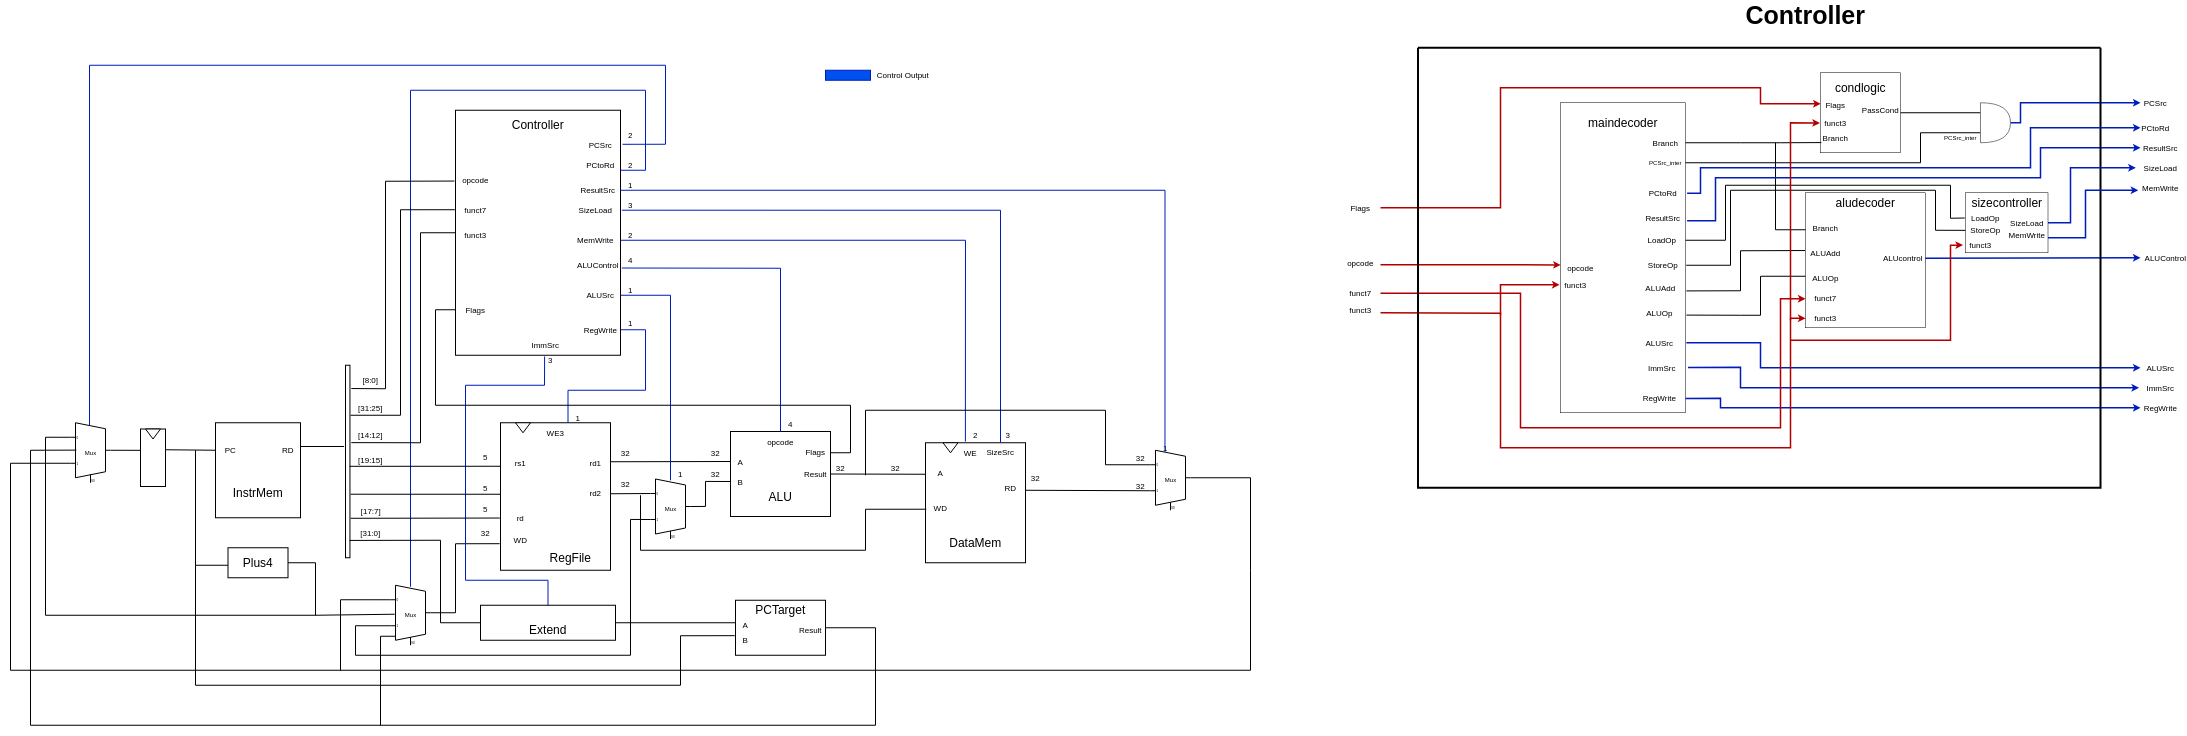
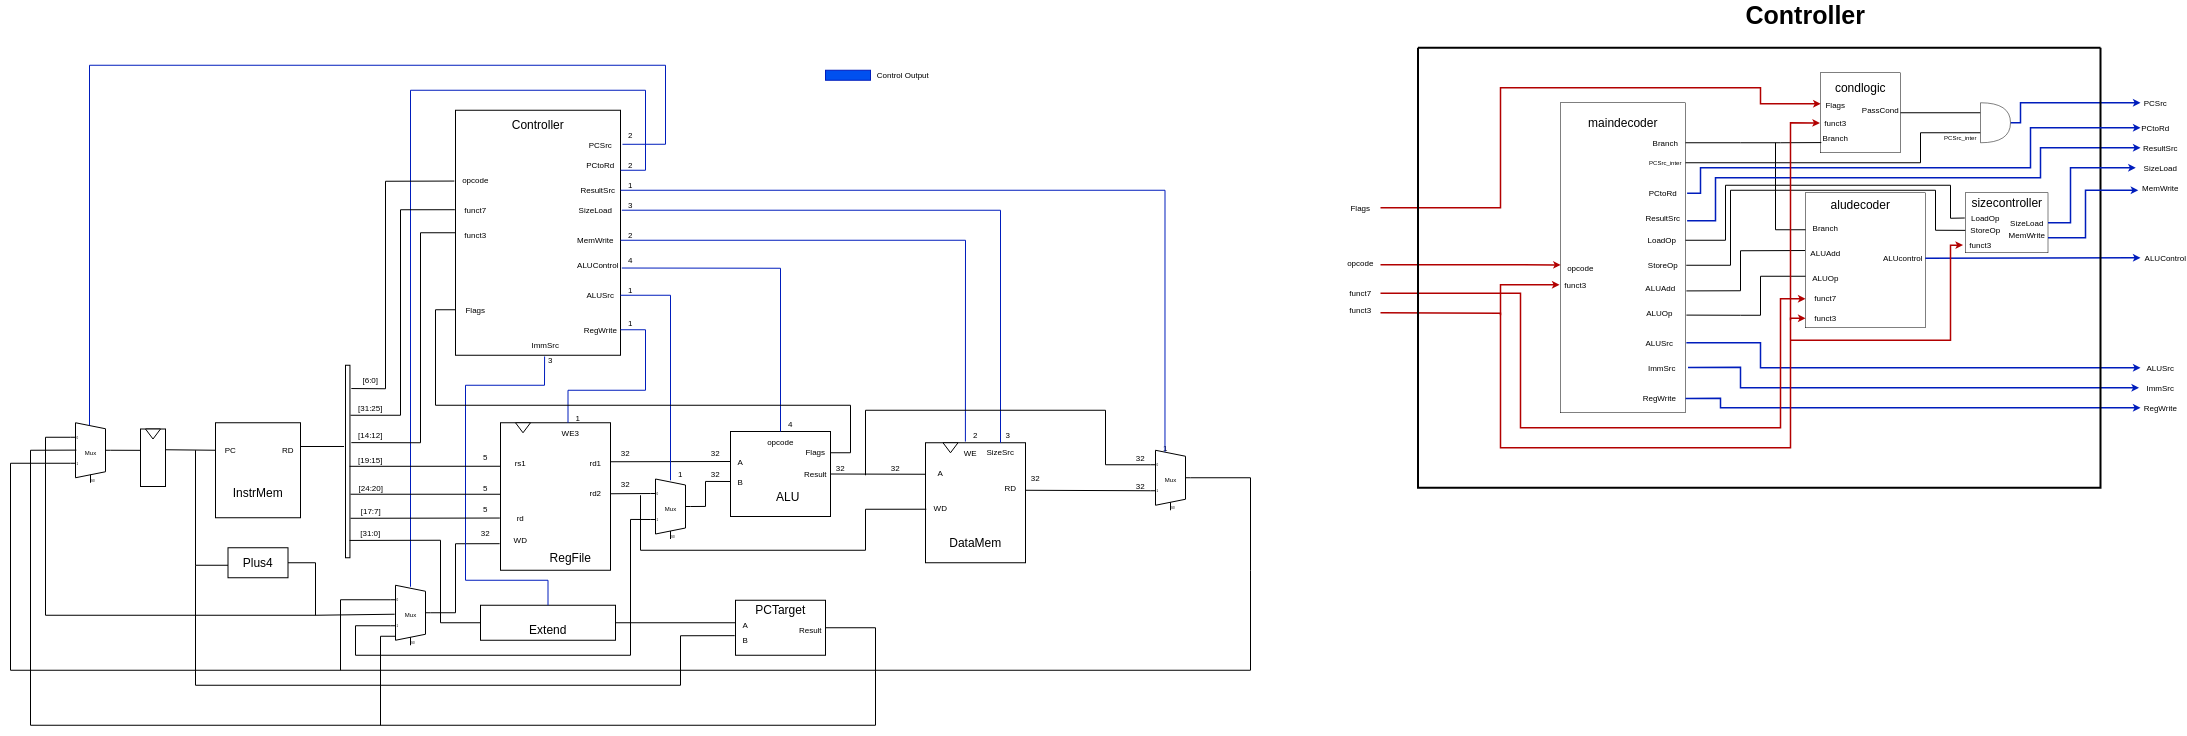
node "aludecoder": moved (1865, 203) -> (1860, 205)
node "[8:0]": label "[8:0]" -> "[6:0]"
node "WE3": moved (555, 433) -> (570, 433)
node "[24:20]": added
node "ALU": moved (780, 497) -> (788, 497)
